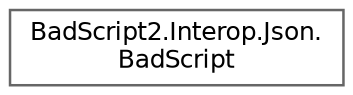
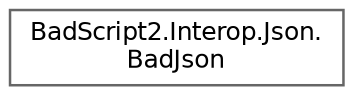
node "BadScript2.Interop.Json. BadScript": label "BadScript2.Interop.Json. BadScript" -> "BadScript2.Interop.Json. BadJson"
